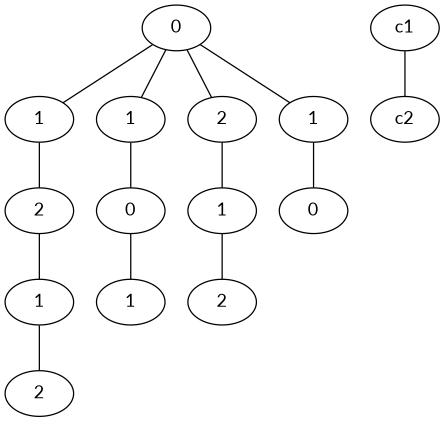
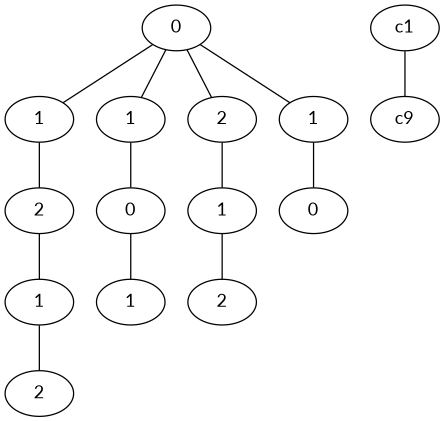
node "c2": label "c2" -> "c9"
